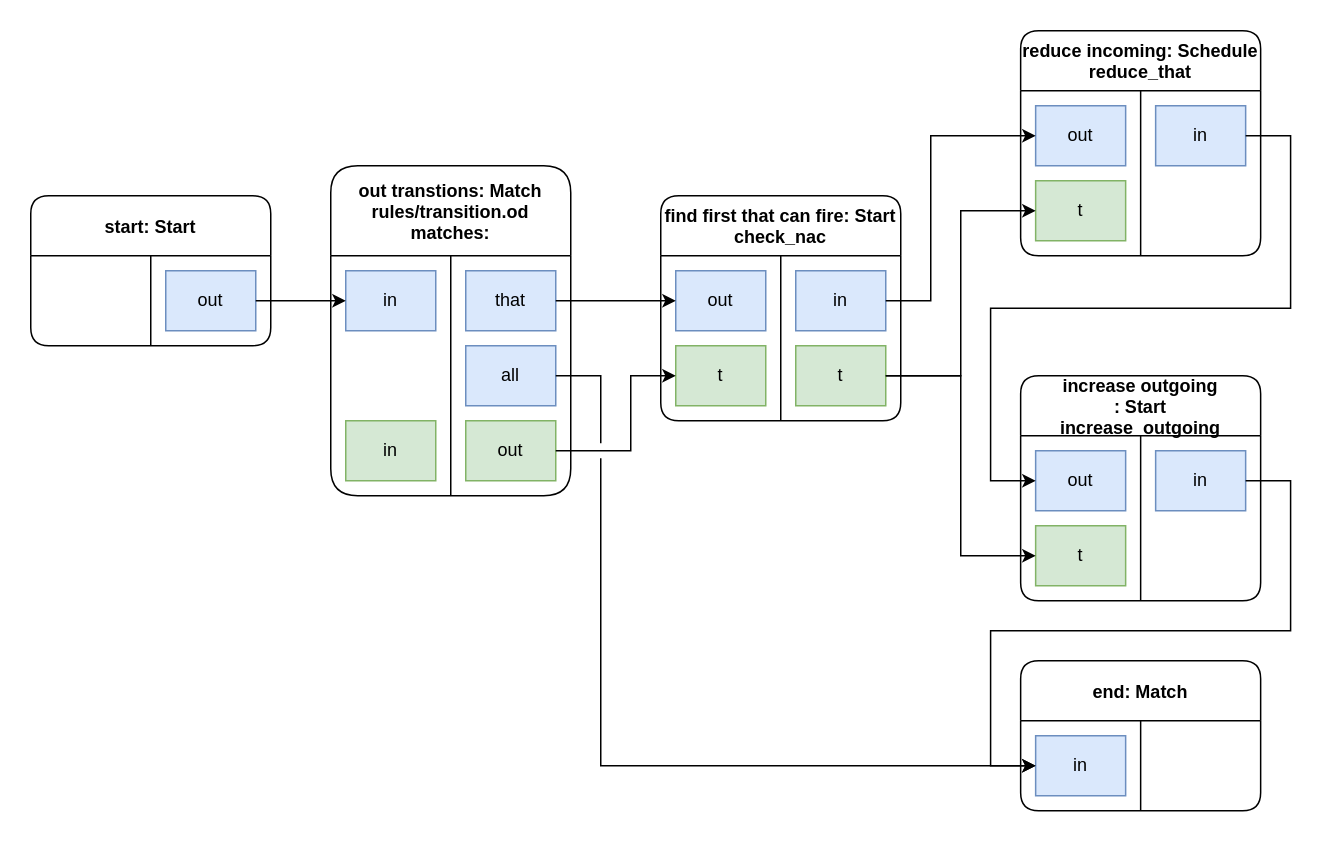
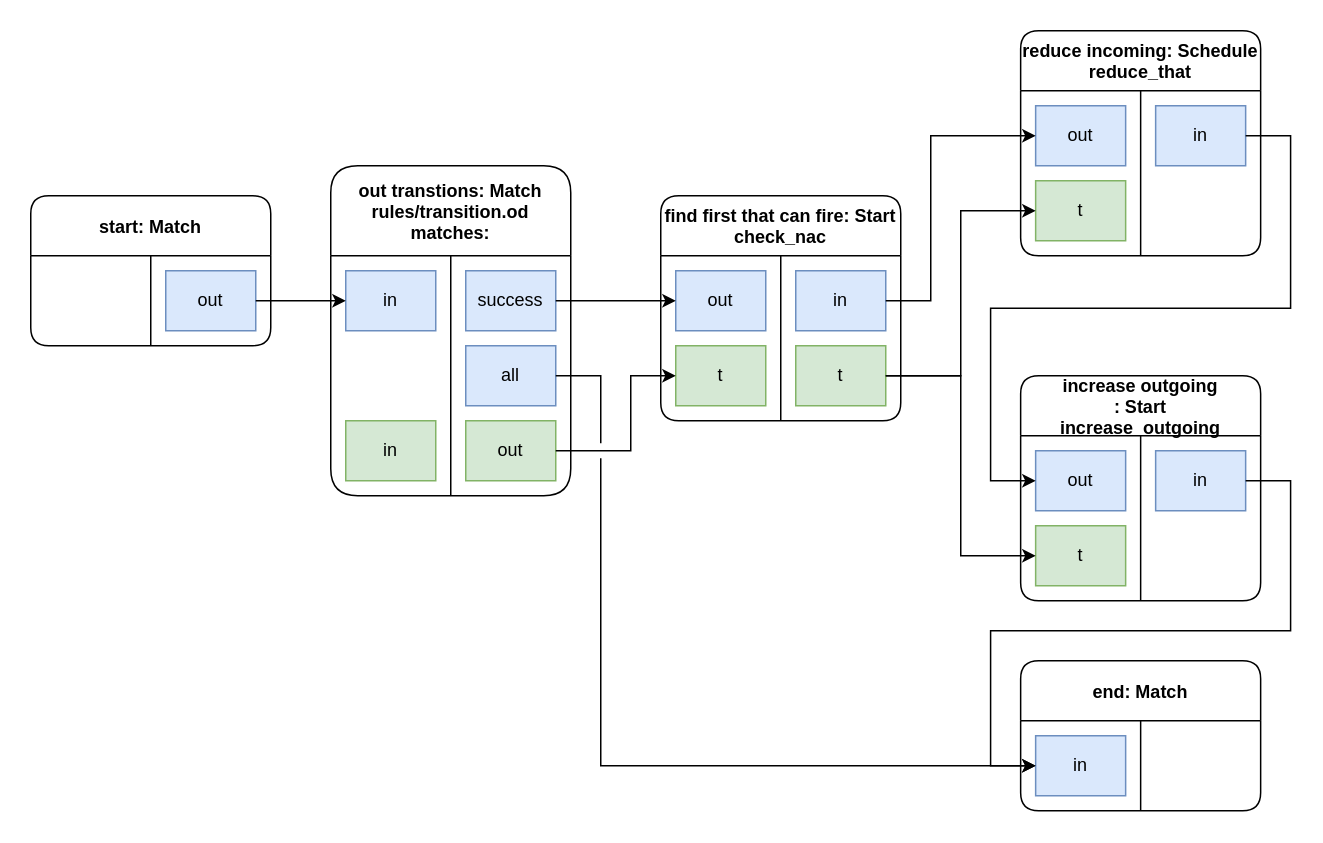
node "start: Start": label "start: Start" -> "start: Match"
node "that": label "that" -> "success"
